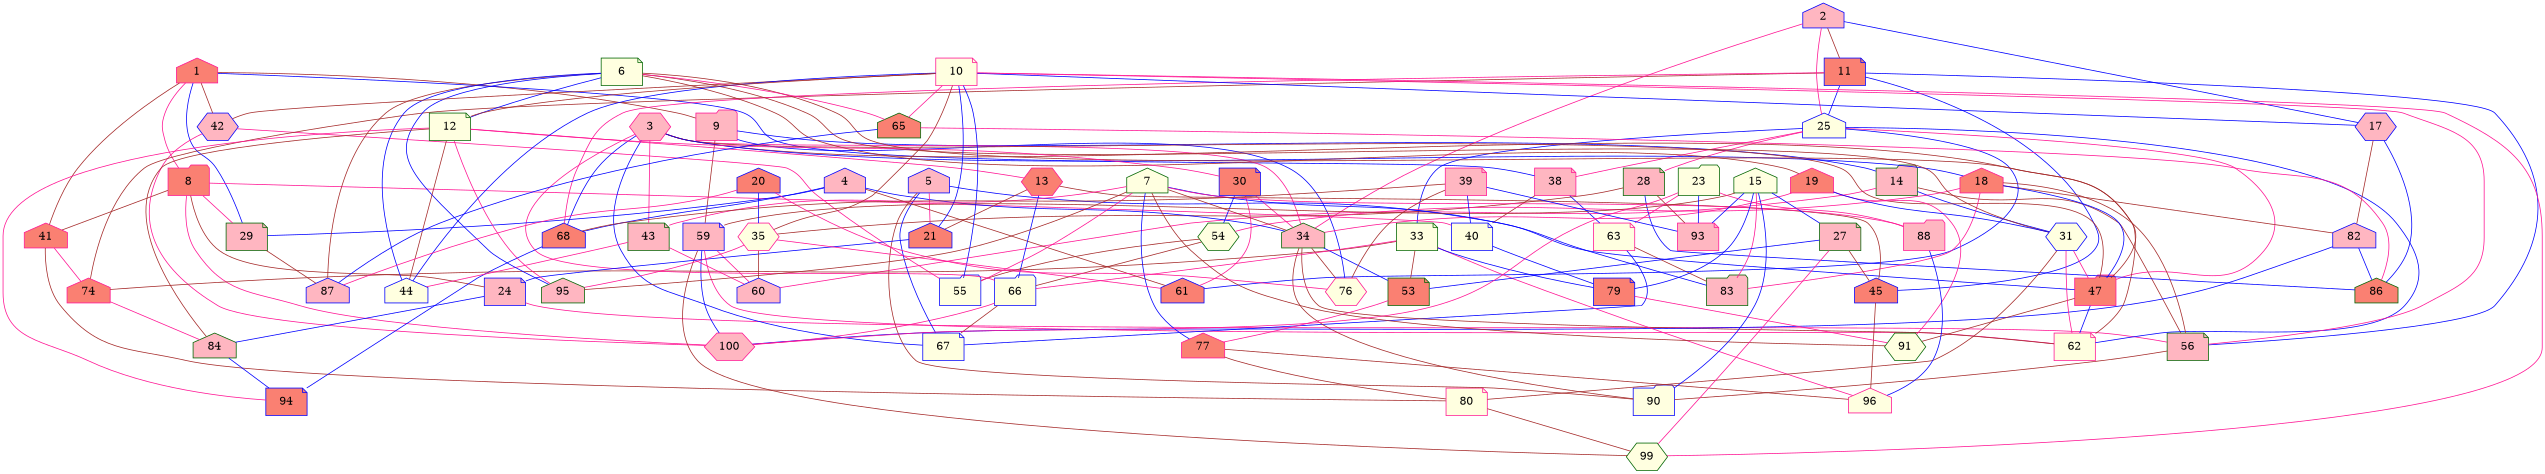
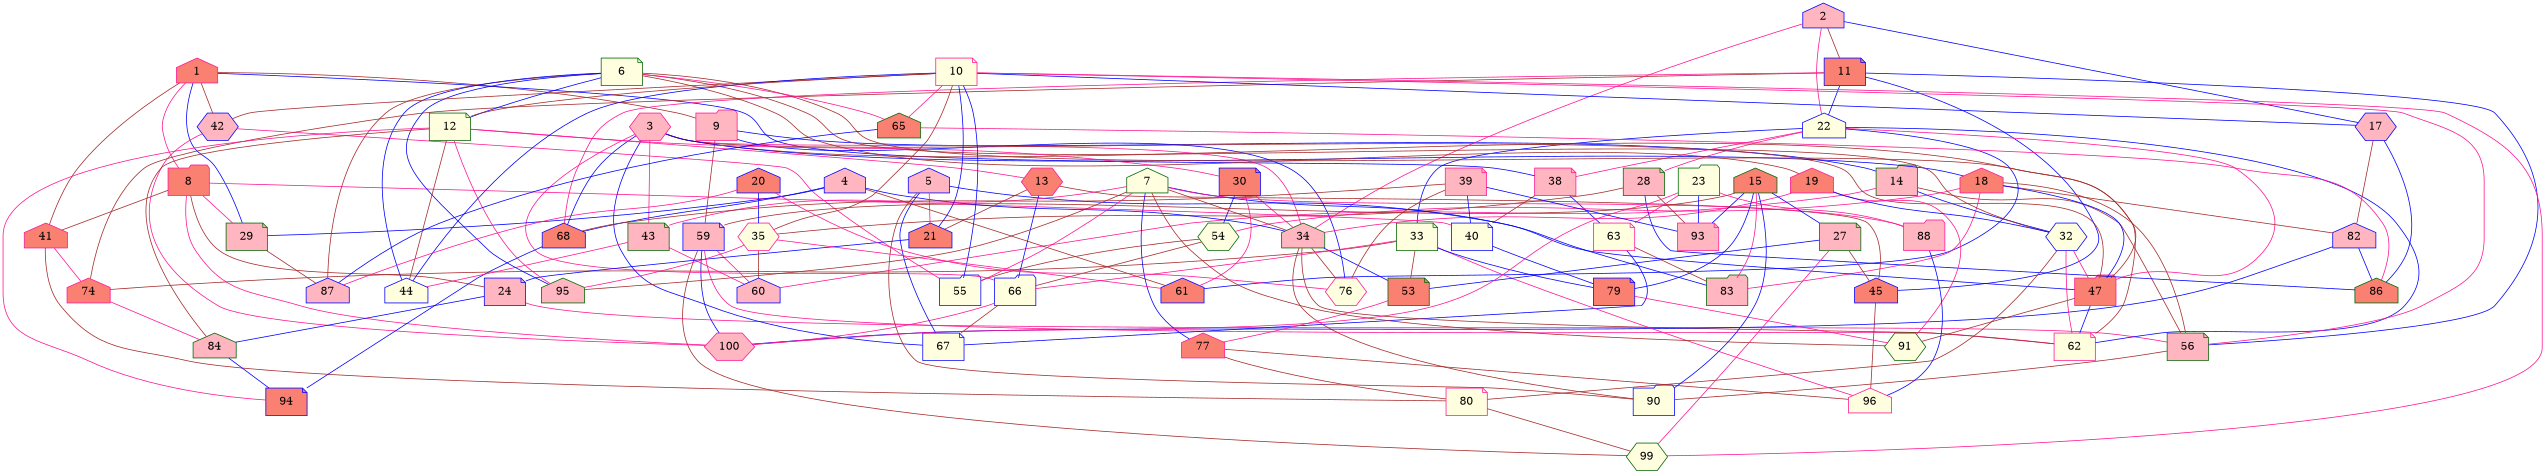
node "25": label "25" -> "22"
node "15": fillcolor lightyellow -> salmon
node "31": label "31" -> "32"
